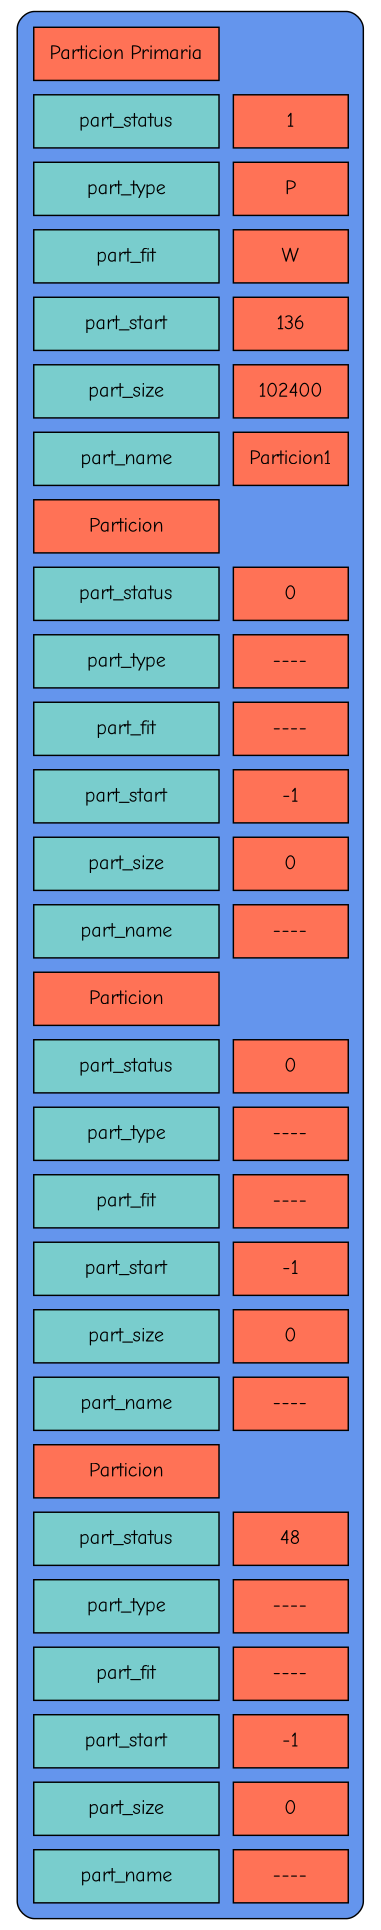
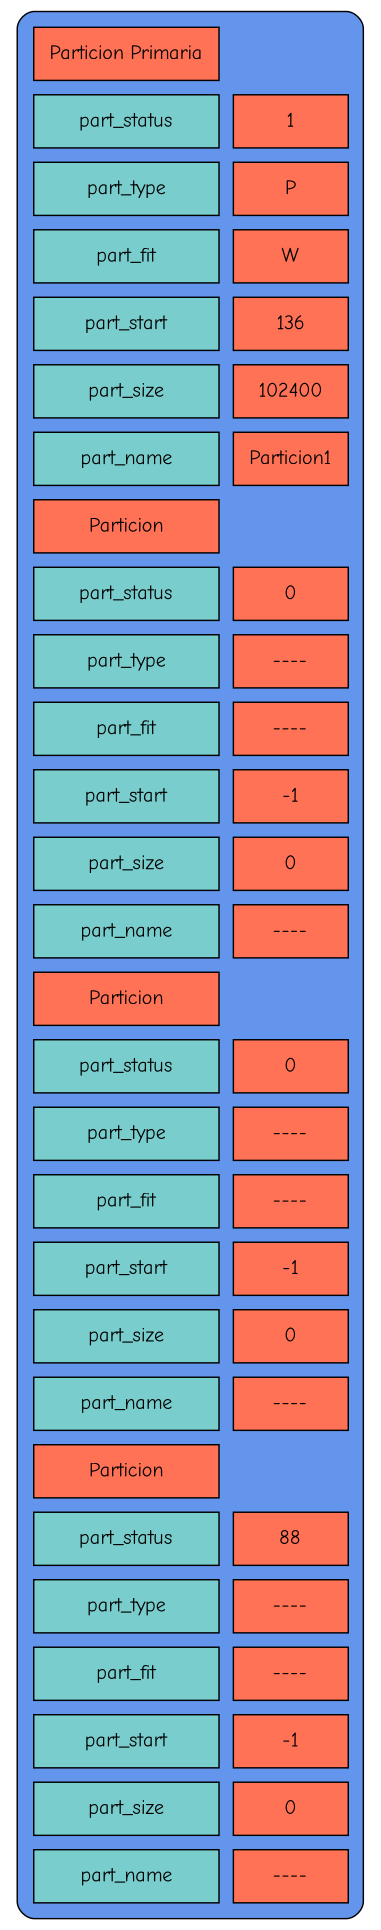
node "Particion Primaria": text "48" -> "88"
